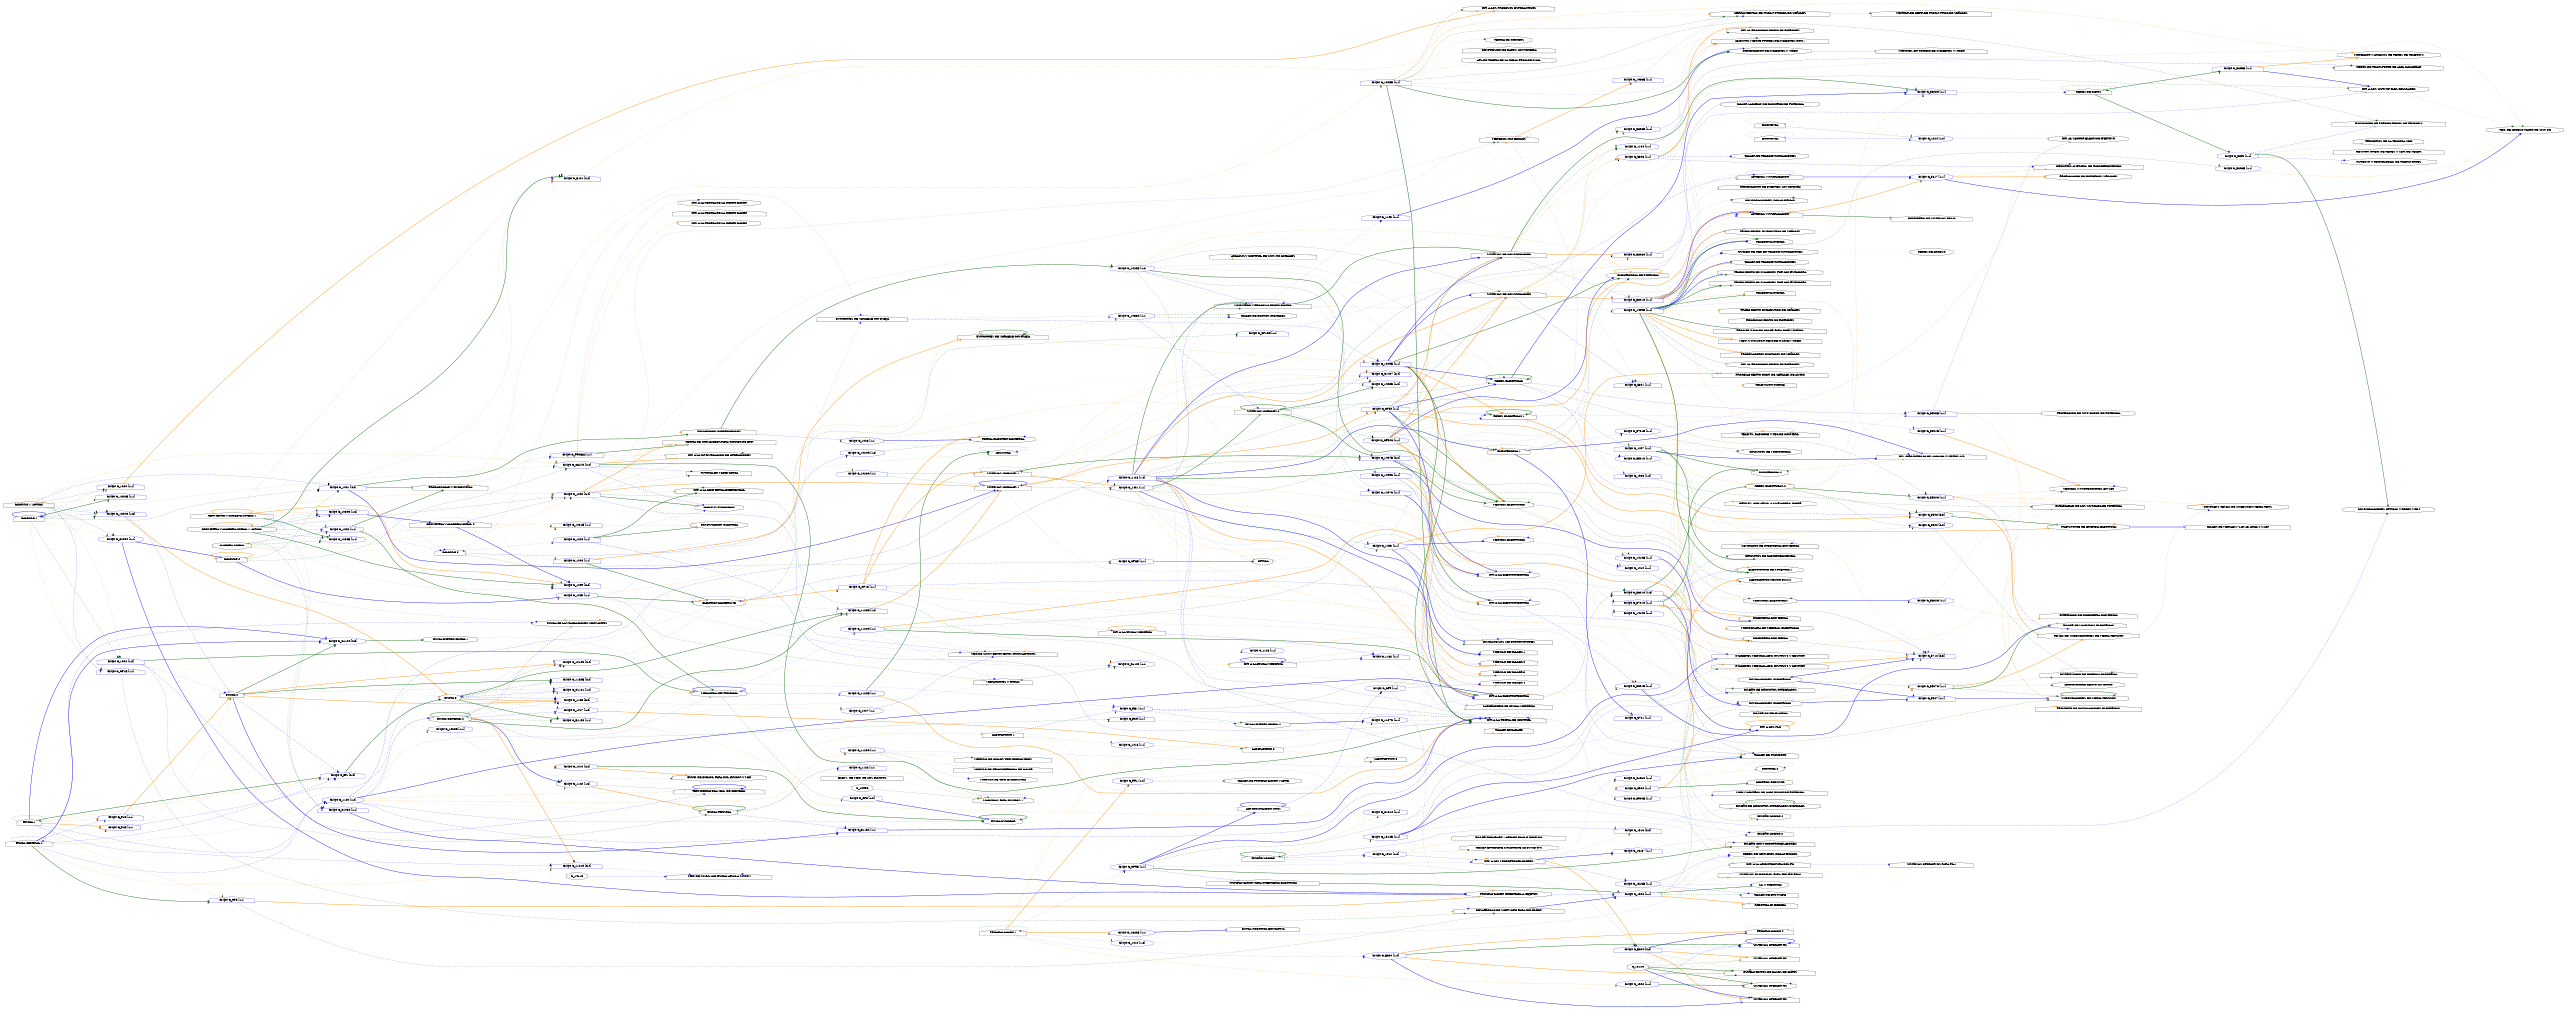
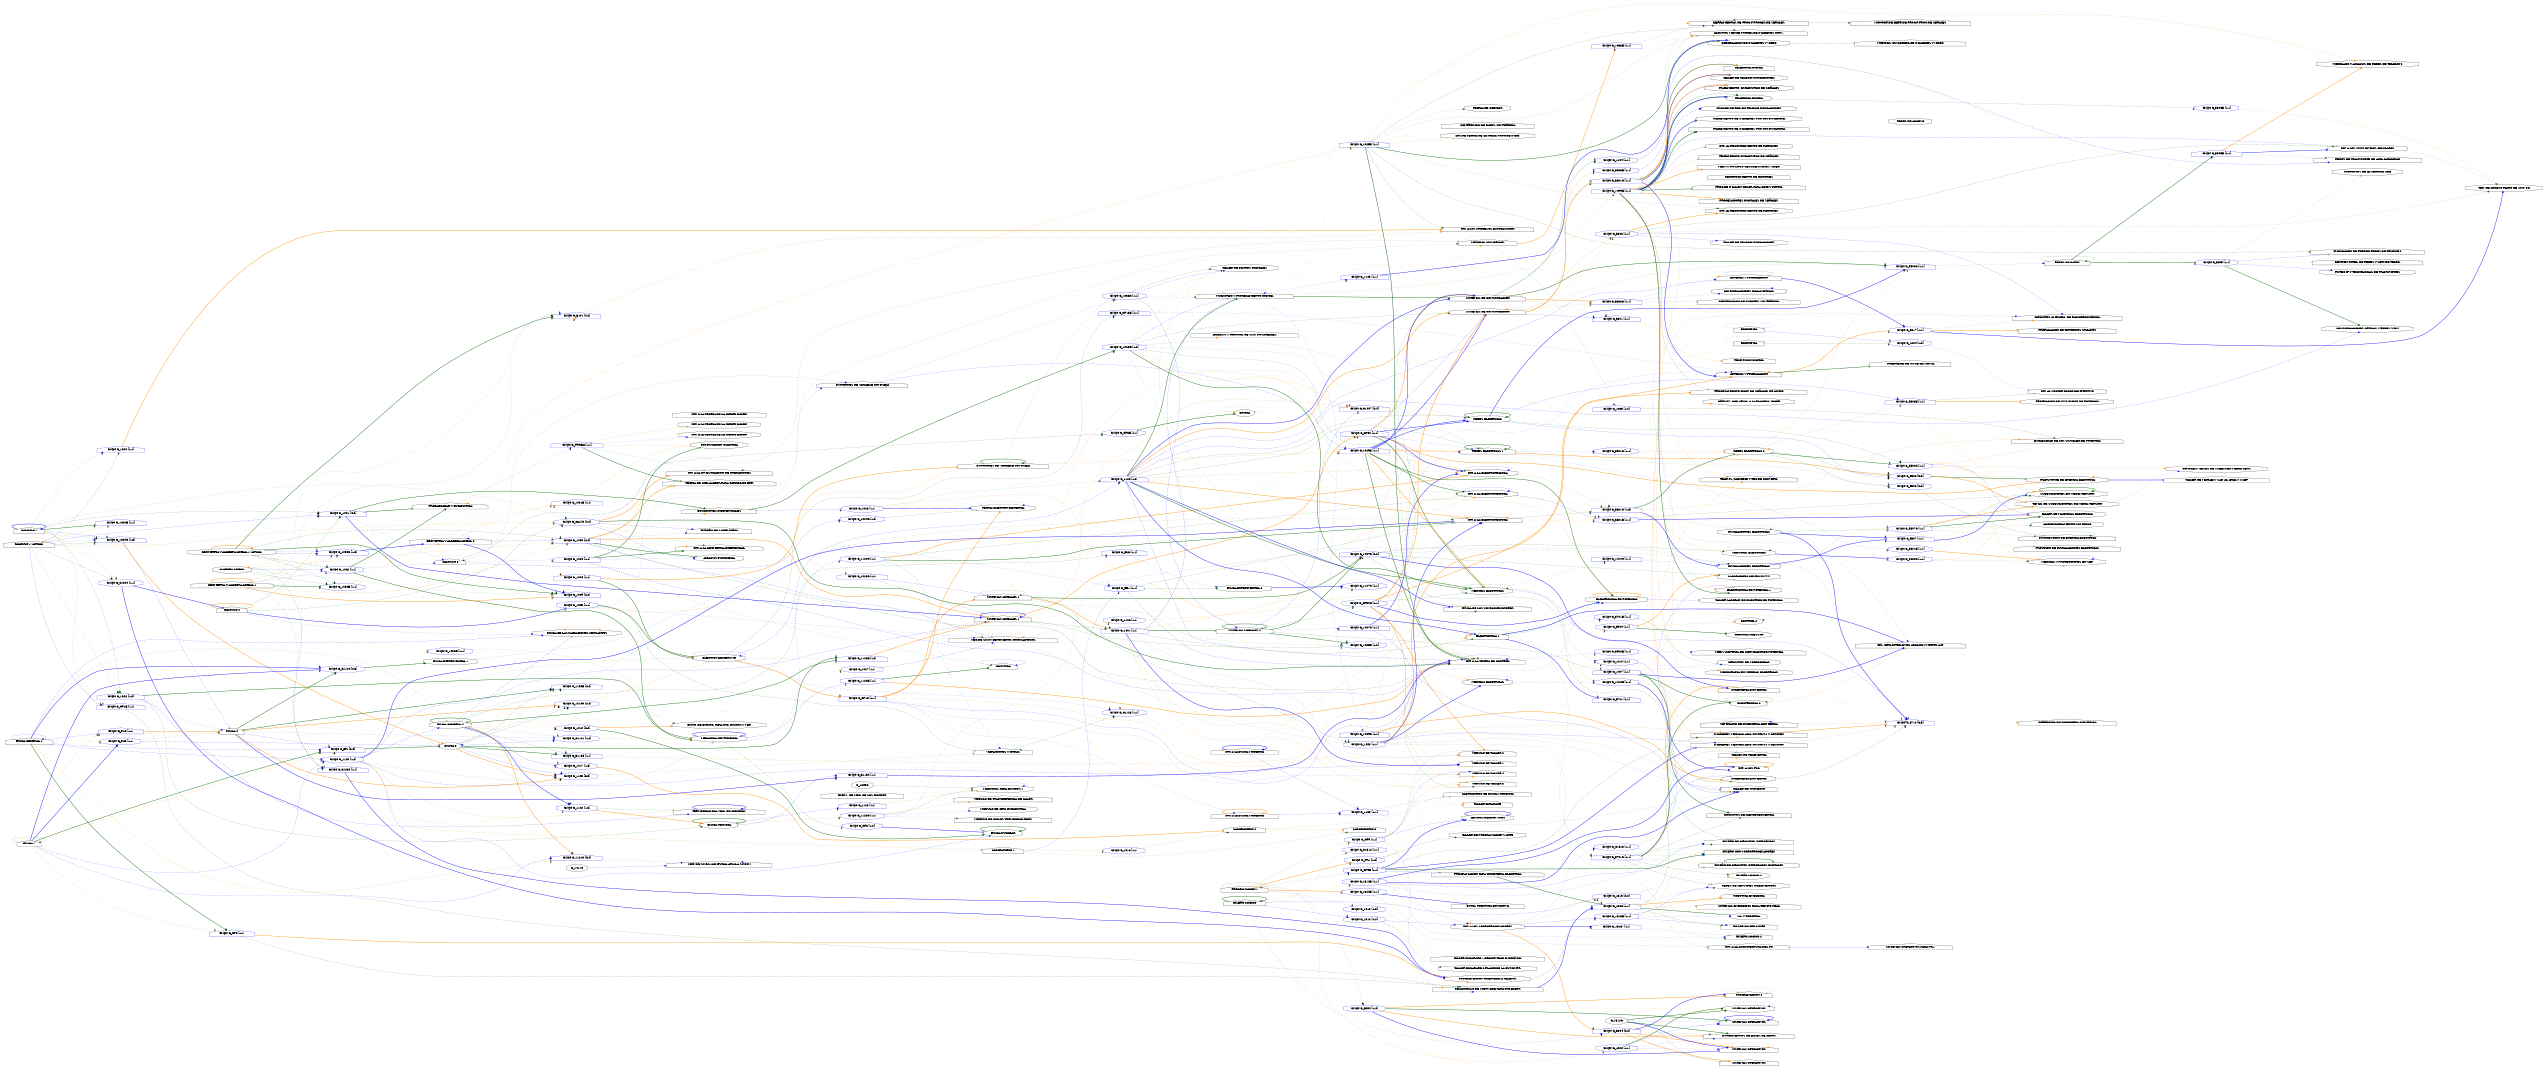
node "PROPAGACION EN ENTORNOS URBANOS": shape octagon -> house
edge "Grupo G_1028 [1-1]" -> "ACUSTICA": now "Grupo G_1028 [1-1]" -> "Grupo G_1128 [1-2]"
node "Grupo G_1401 [1-1]": shape octagon -> house
edge "ADMINISTRACION UNIX" -> "Grupo G_CP9 [1-1]": reversed
edge "FISICA 1" -> "Grupo G_F1E [1-1]": color darkorange -> blue
